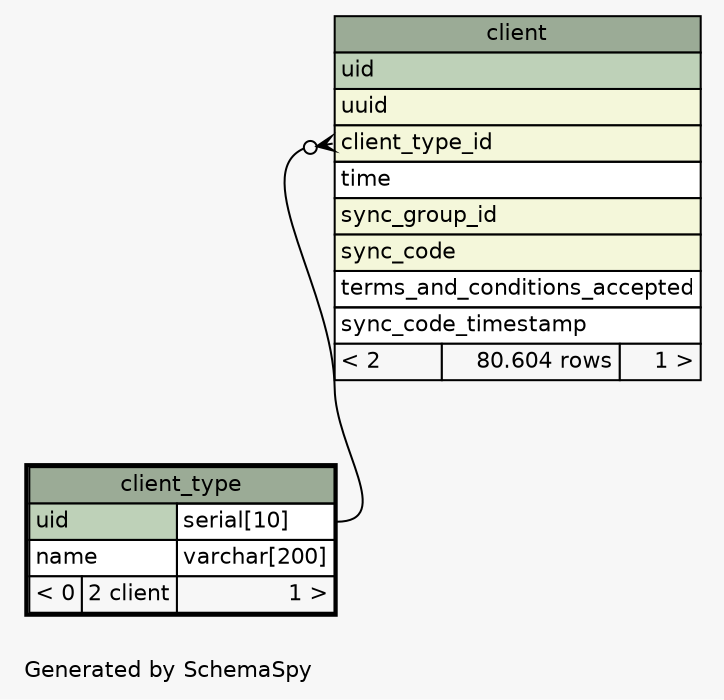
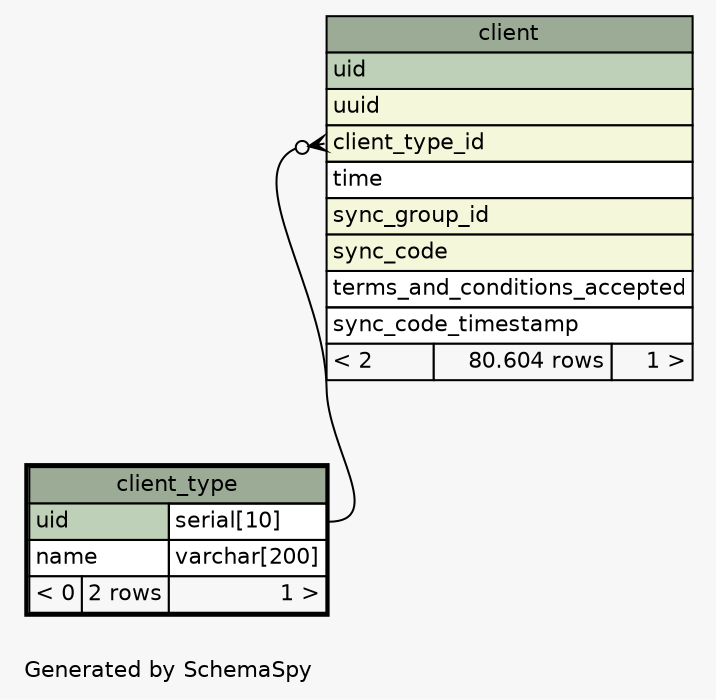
node "client_type": text "2 client" -> "2 rows"
